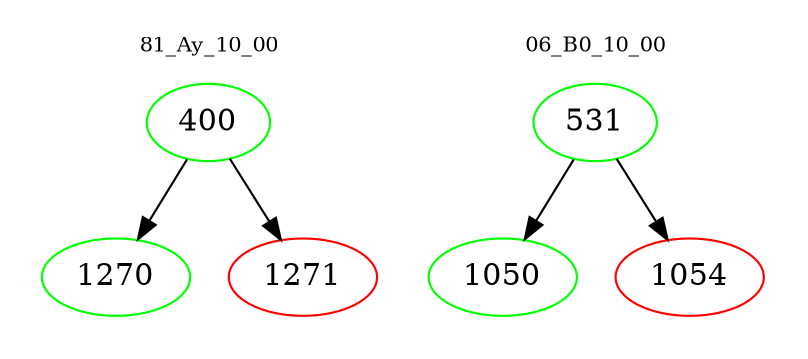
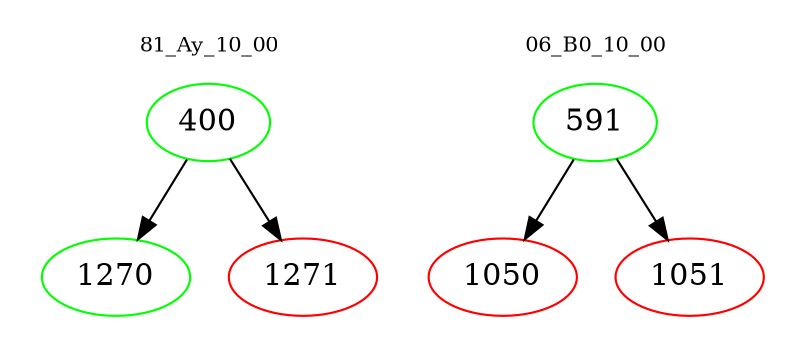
node "531": label "531" -> "591"
node "1050": color green -> red
node "1054": label "1054" -> "1051"
